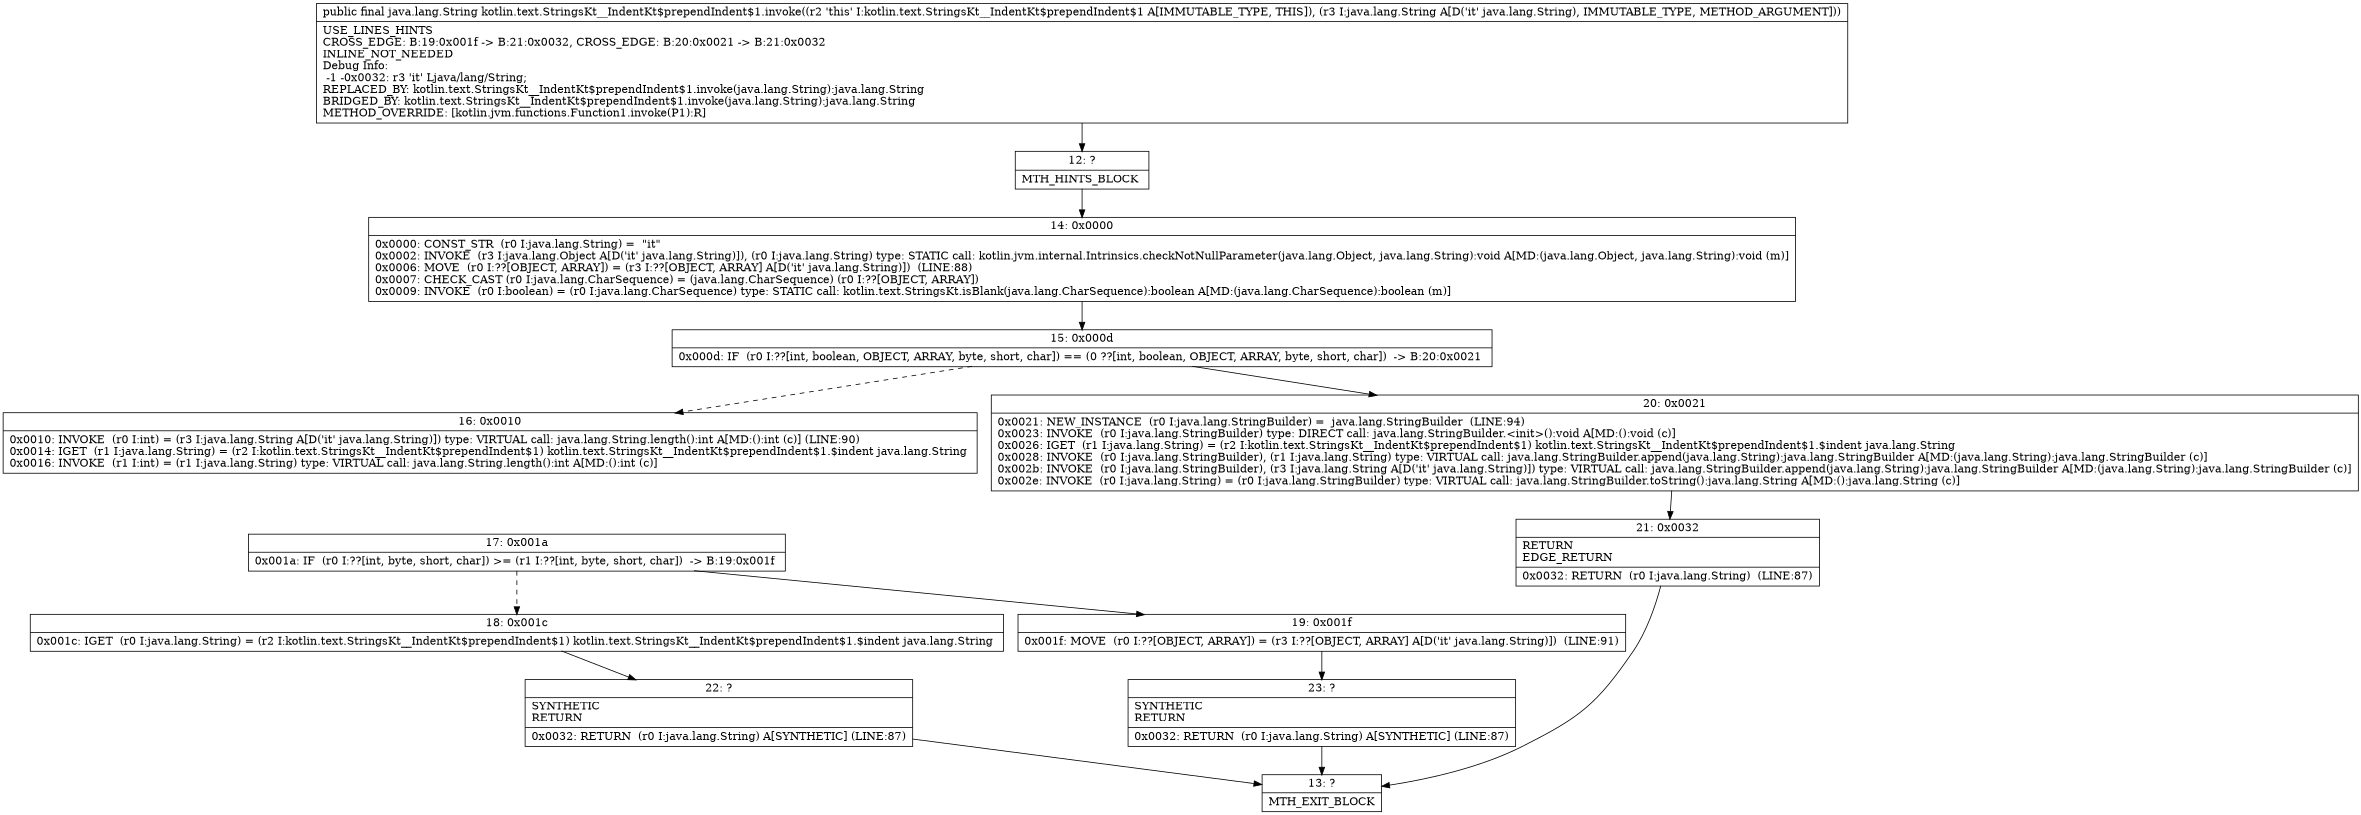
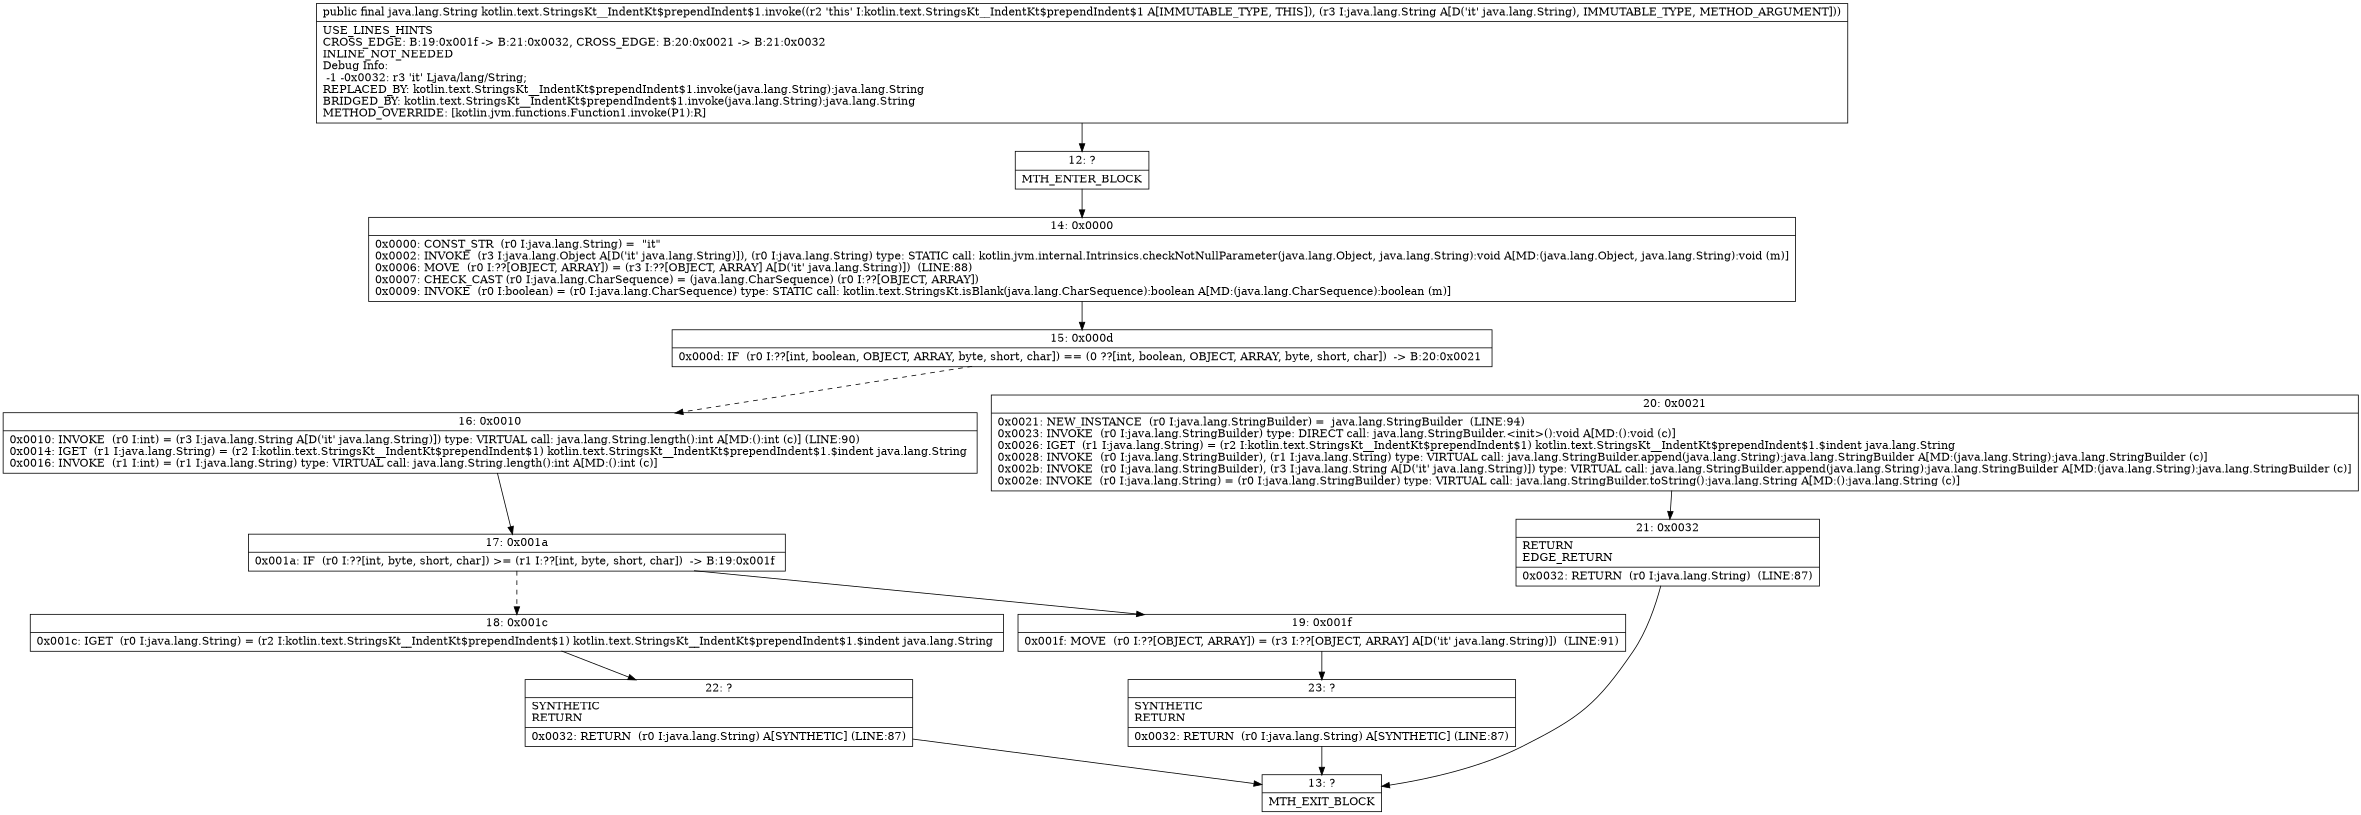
node "12: ?": text "MTH_HINTS_BLOCK" -> "MTH_ENTER_BLOCK"
edge "15: 0x000d" -> "20: 0x0021": removed
edge "16: 0x0010" -> "17: 0x001a": added
